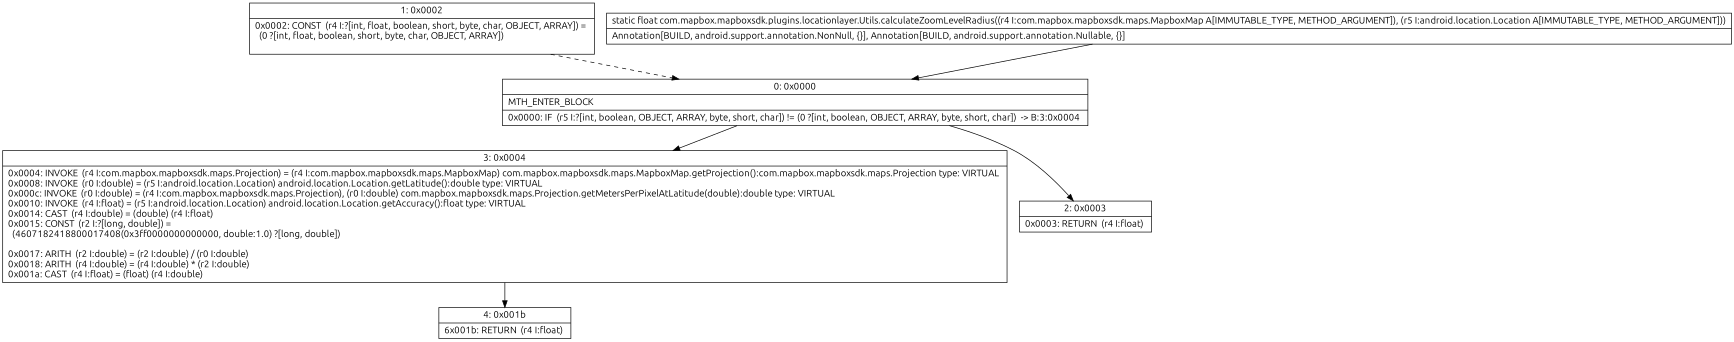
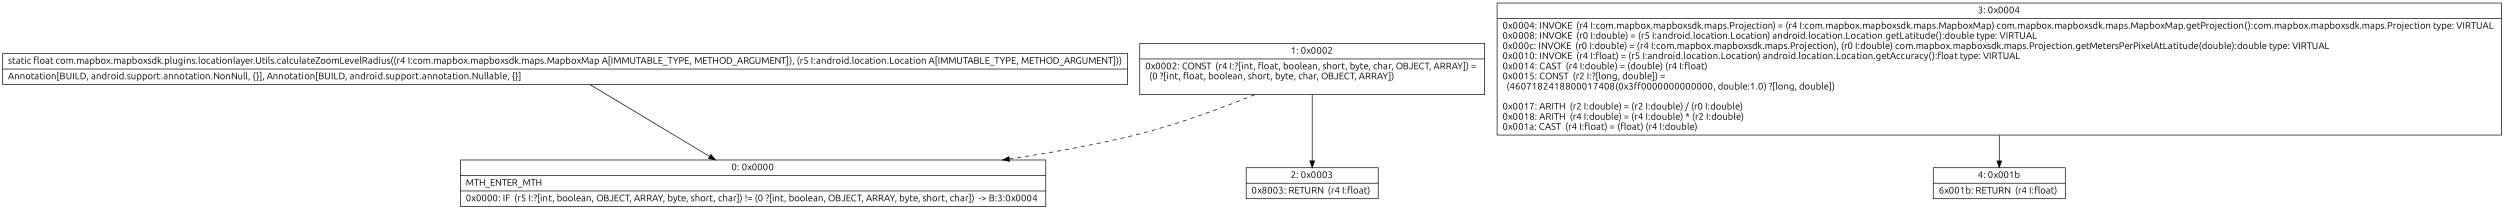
node "0: 0x0000": text "MTH_ENTER_BLOCK" -> "MTH_ENTER_MTH"
edge "0: 0x0000" -> "3: 0x0004": removed
edge "0: 0x0000" -> "2: 0x0003": now "1: 0x0002" -> "2: 0x0003"
node "2: 0x0003": text "0x0003: RETURN  (r4 I:float)" -> "0x8003: RETURN  (r4 I:float)"
